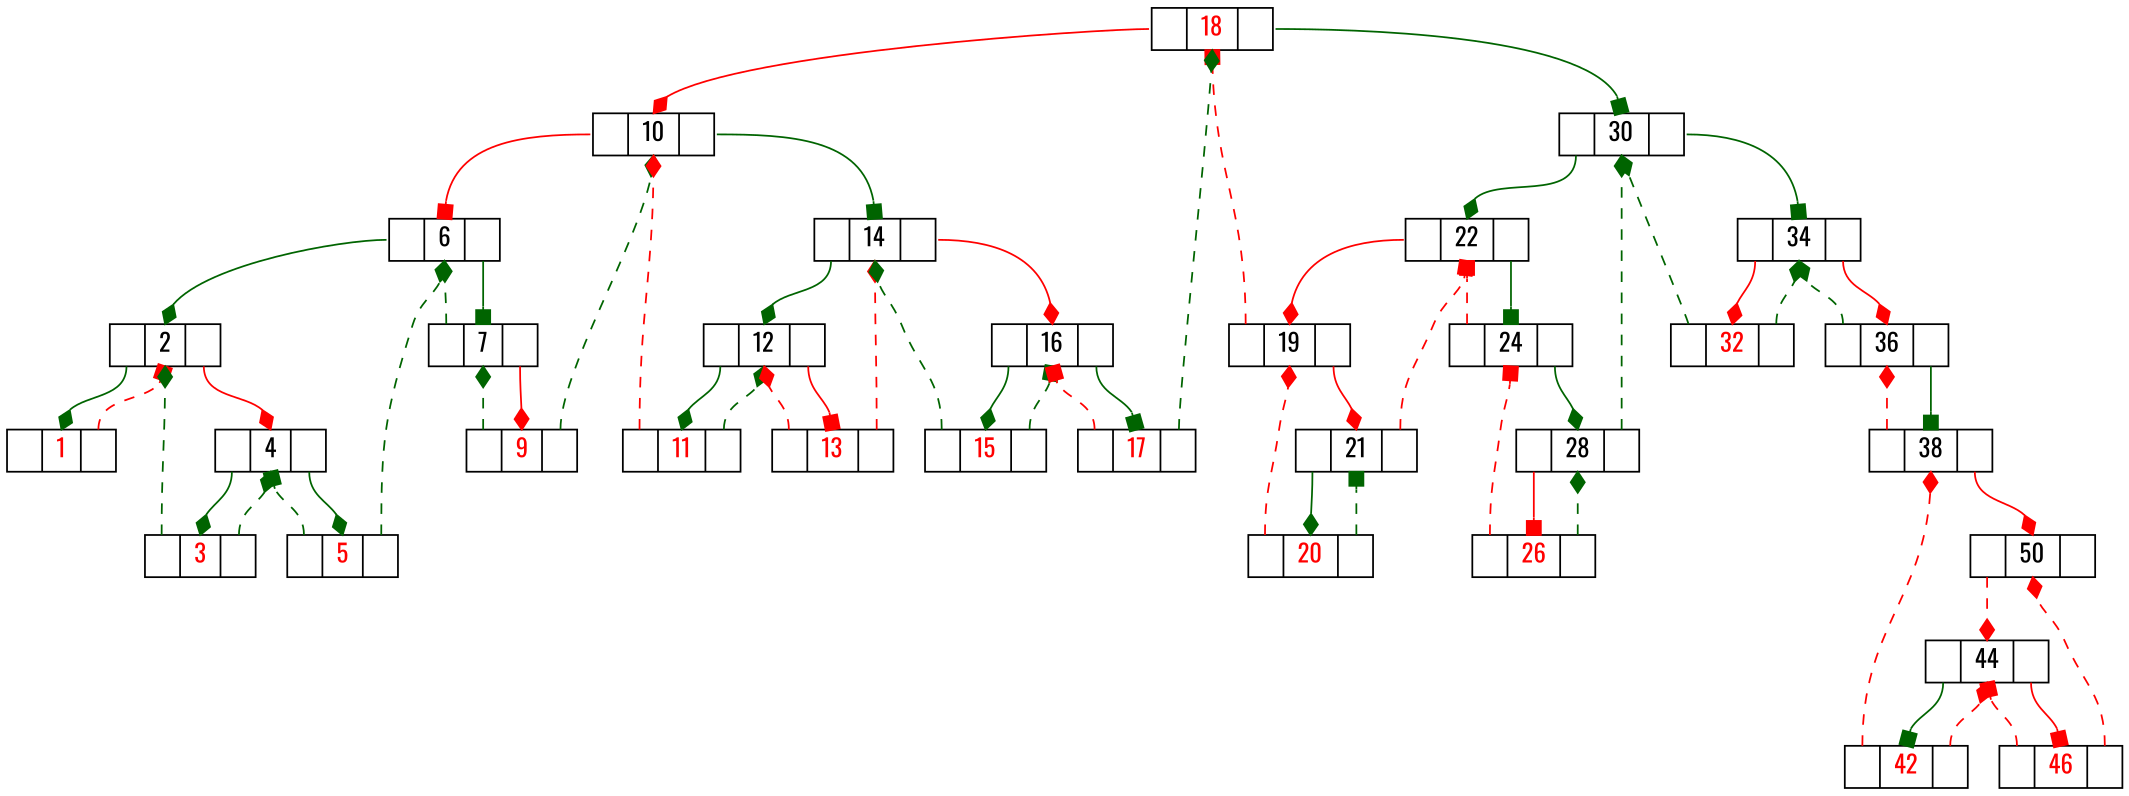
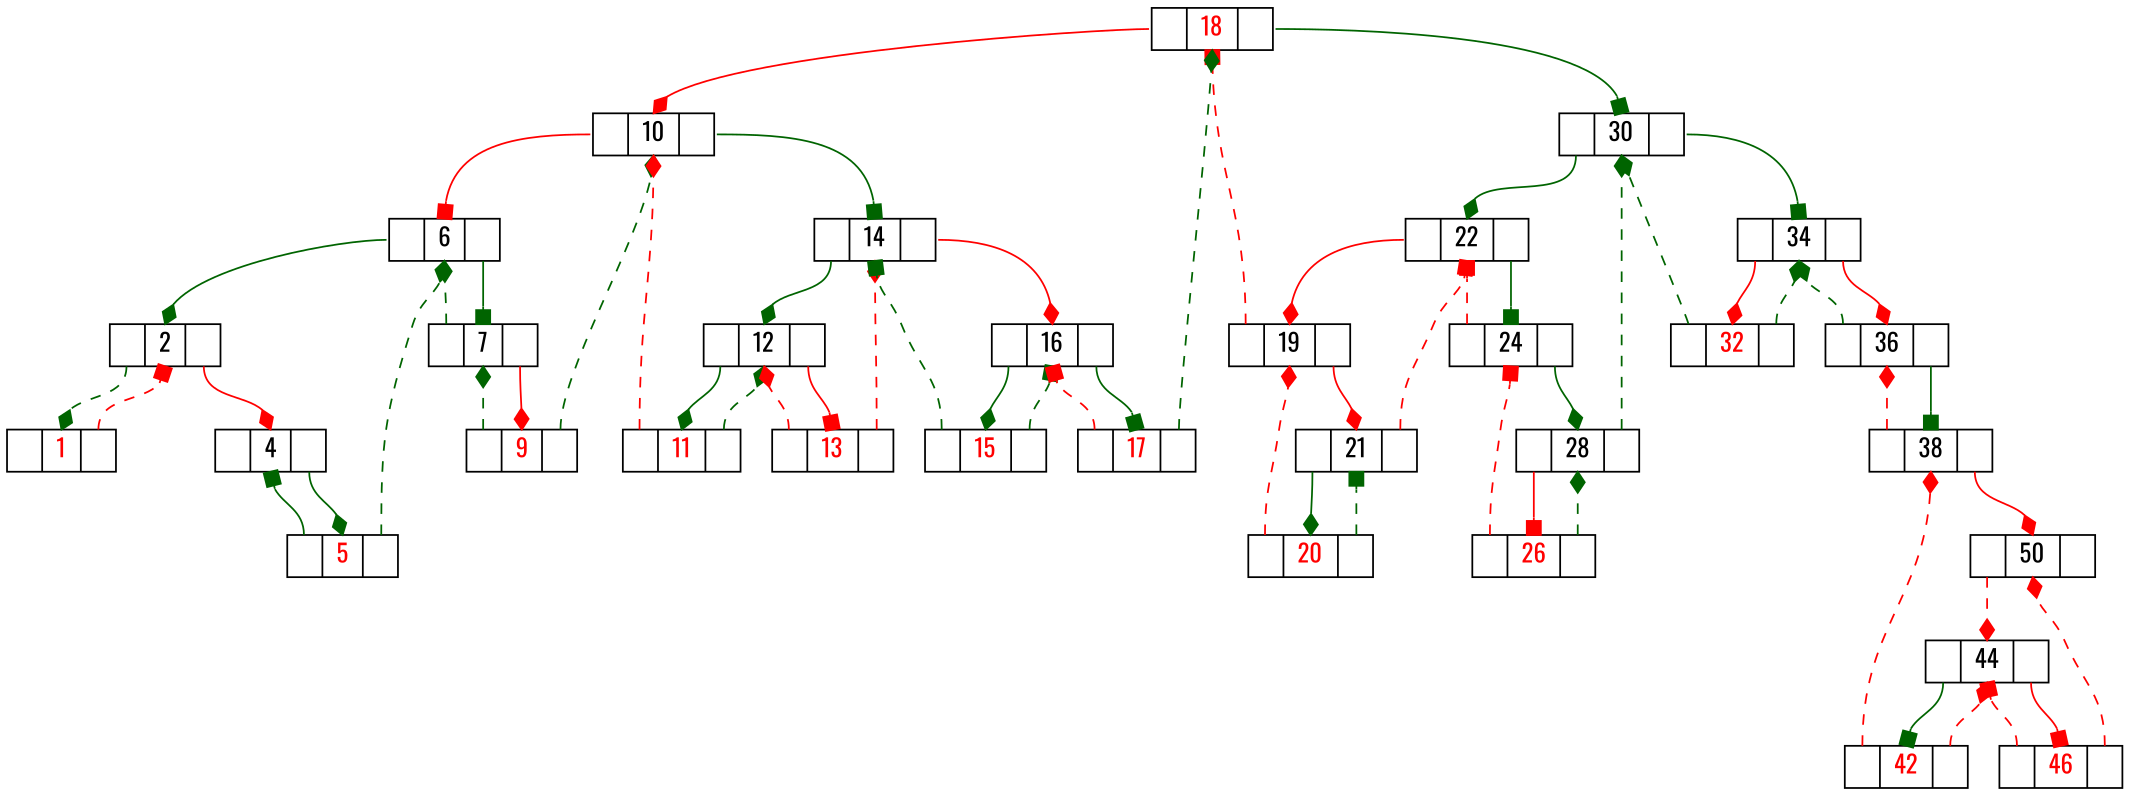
edge "15" -> "14": arrowhead diamond -> box
edge "2" -> "1": style solid -> dashed
edge "5" -> "4": style dashed -> solid
node "3": removed
